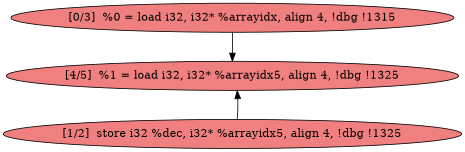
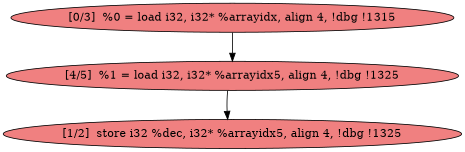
edge "[1/2]  store i32 %dec, i32* %arrayidx5, align 4, !dbg !1325" -> "[4/5]  %1 = load i32, i32* %arrayidx5, align 4, !dbg !1325": reversed
